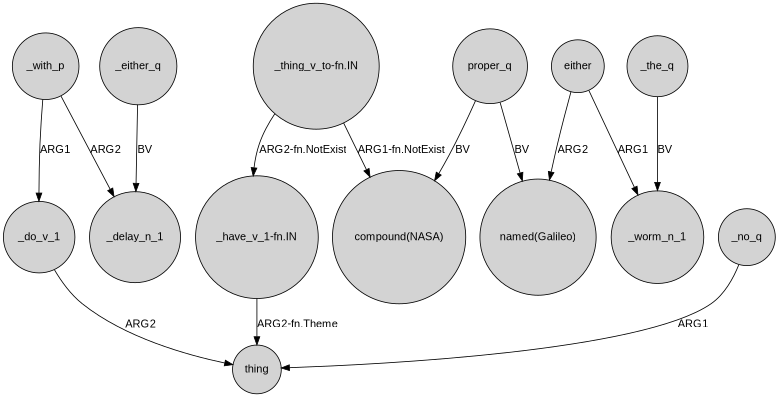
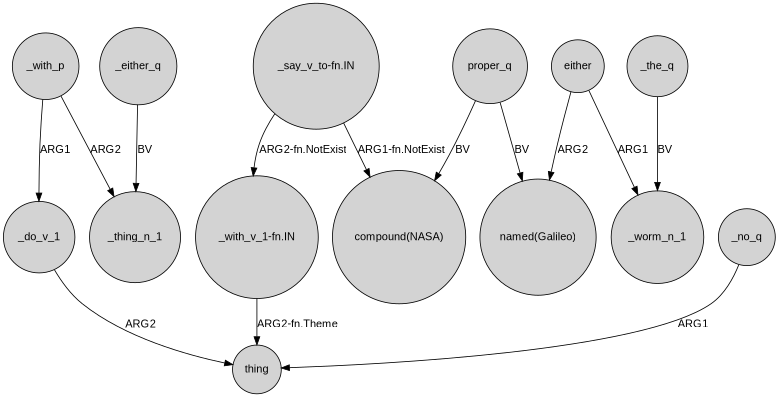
node "_thing_v_to-fn.IN": label "_thing_v_to-fn.IN" -> "_say_v_to-fn.IN"
node "_delay_n_1": label "_delay_n_1" -> "_thing_n_1"
node "_have_v_1-fn.IN": label "_have_v_1-fn.IN" -> "_with_v_1-fn.IN"
